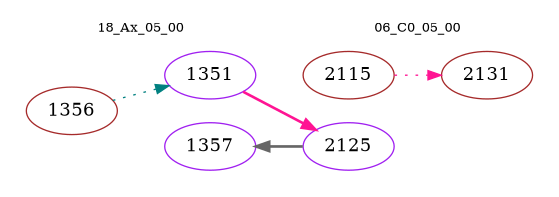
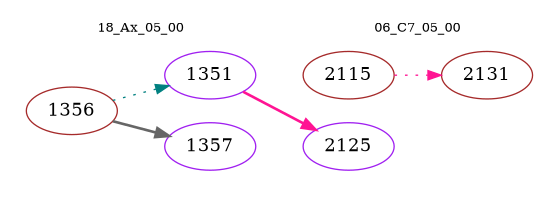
cluster "06_C0_05_00": label "06_C0_05_00" -> "06_C7_05_00"
edge "2125" -> "1357": now "1356" -> "1357"
